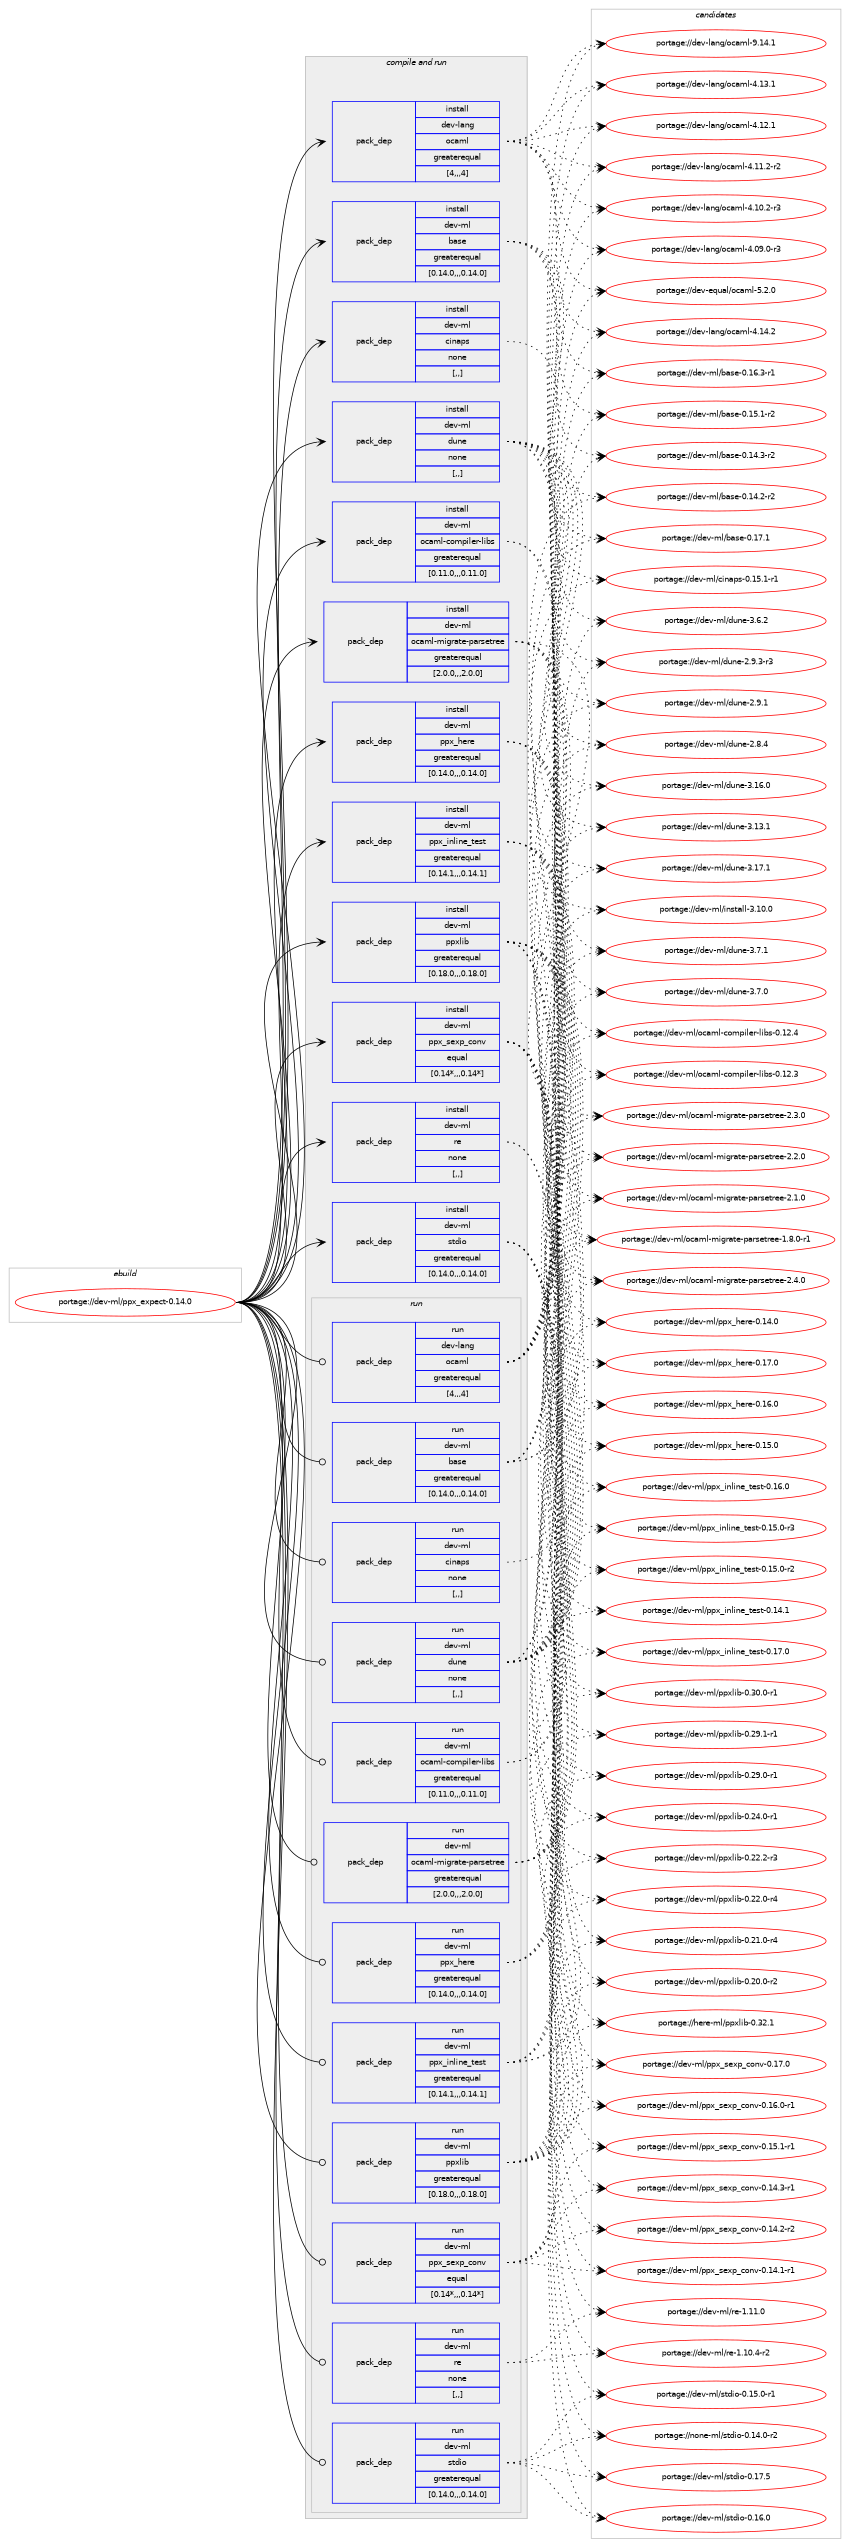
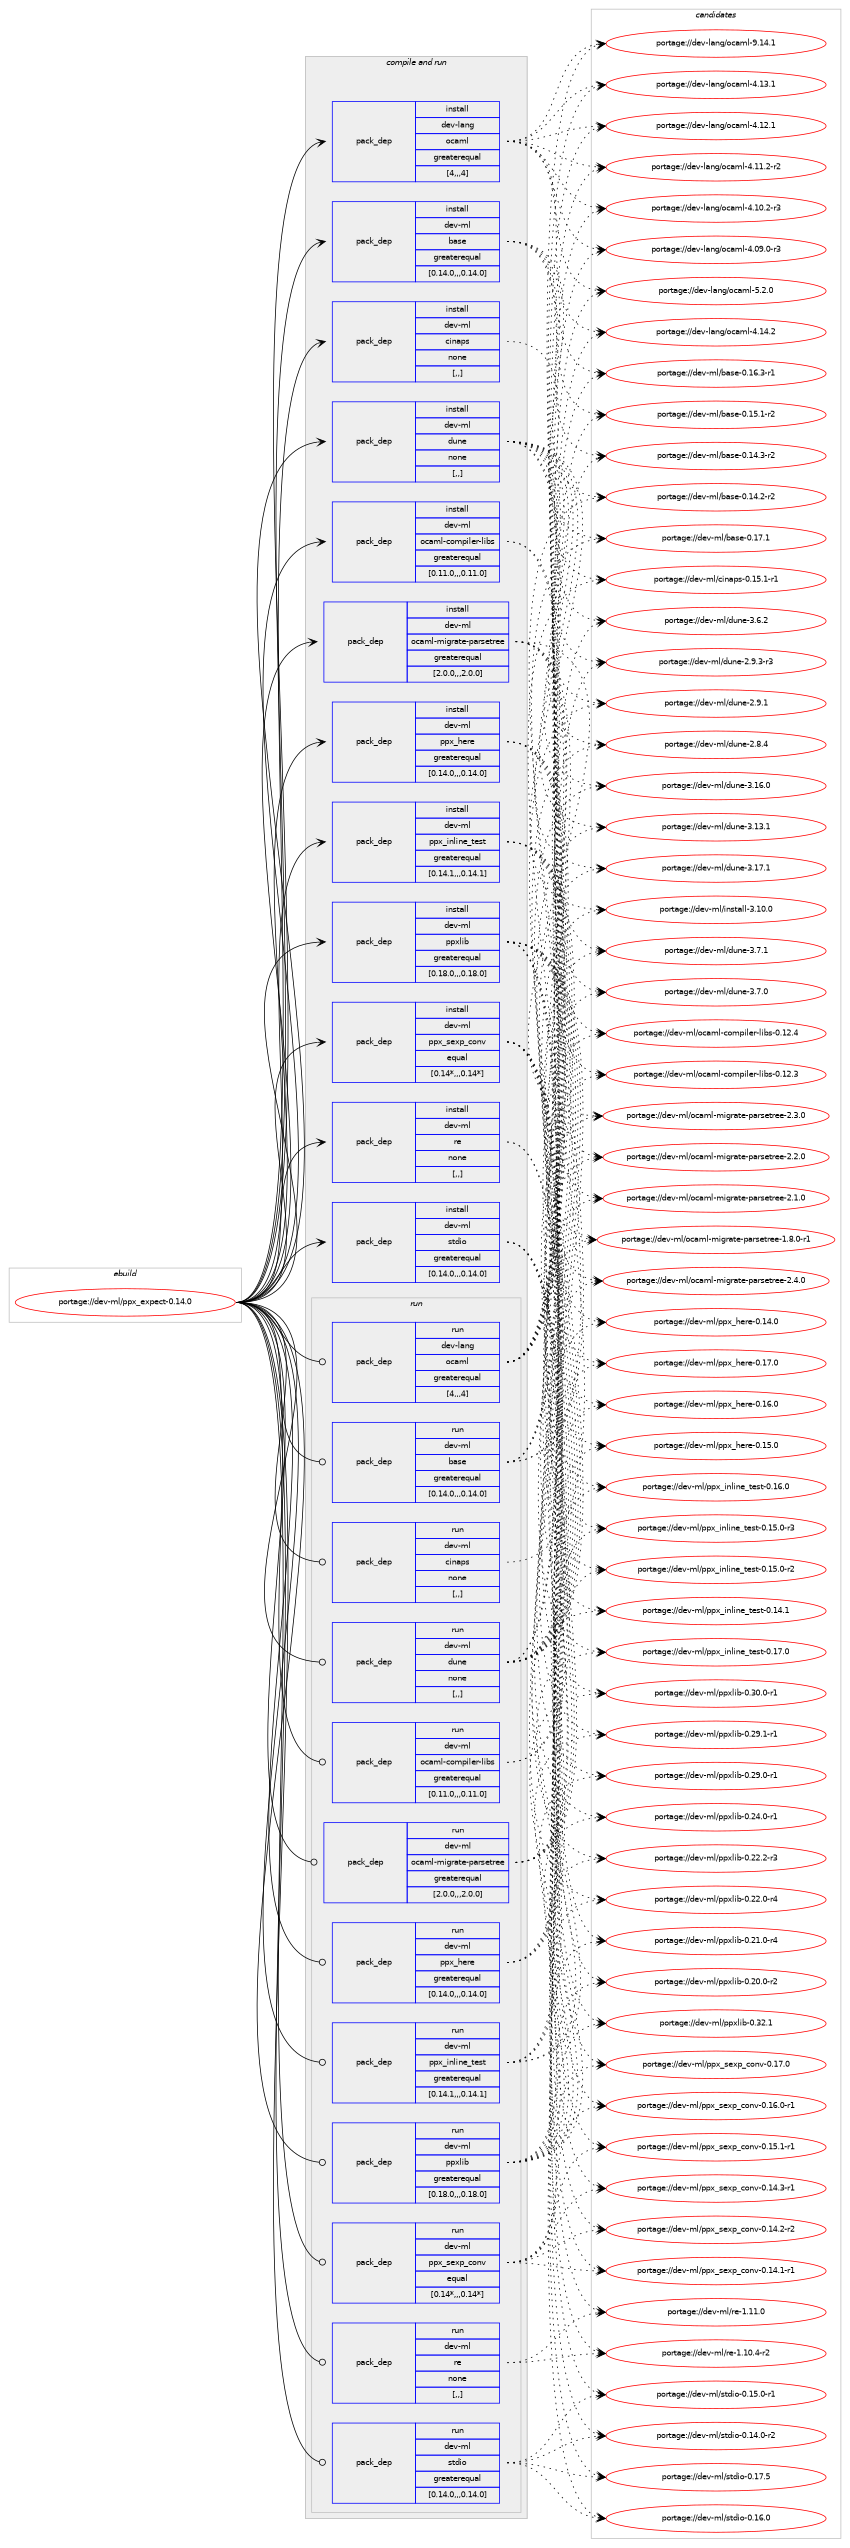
node "portage://dev-equal/ocaml-5.2.0": label "portage://dev-equal/ocaml-5.2.0" -> "portage://dev-lang/ocaml-5.2.0"
node "portage://here-ml/ppxlib-0.32.1": label "portage://here-ml/ppxlib-0.32.1" -> "portage://dev-ml/ppxlib-0.32.1"
node "portage://none-ml/stdio-0.14.0-r2": label "portage://none-ml/stdio-0.14.0-r2" -> "portage://dev-ml/stdio-0.14.0-r2"
